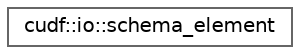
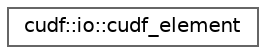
node "cudf::io::schema_element": label "cudf::io::schema_element" -> "cudf::io::cudf_element"
